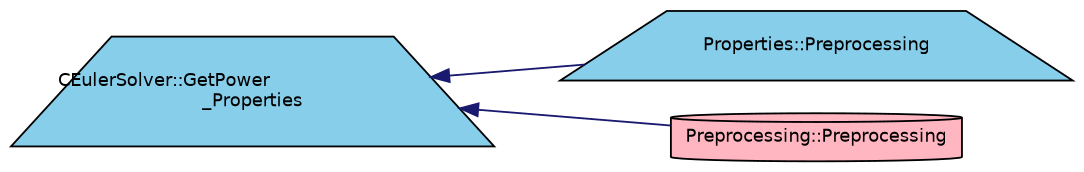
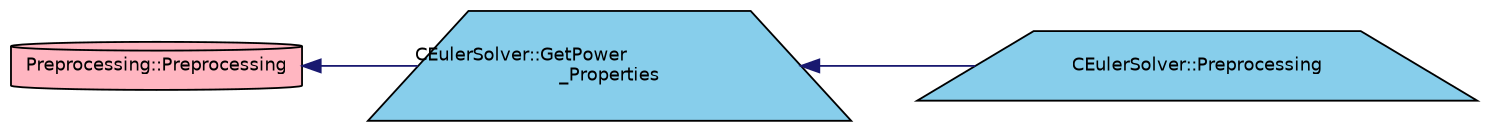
node "Properties::Preprocessing": label "Properties::Preprocessing" -> "CEulerSolver::Preprocessing"
edge "Preprocessing::Preprocessing" -> "CEulerSolver::GetPower _Properties": reversed
